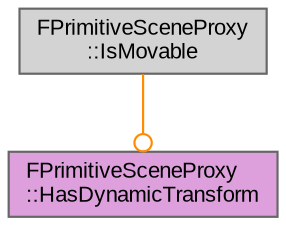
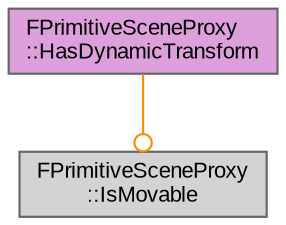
edge "FPrimitiveSceneProxy ::IsMovable" -> "FPrimitiveSceneProxy ::HasDynamicTransform": reversed
